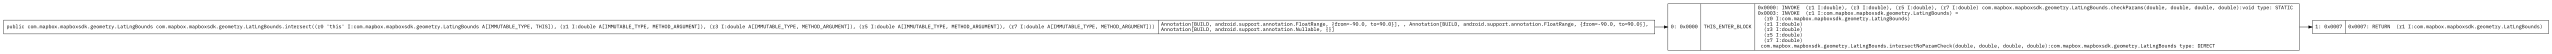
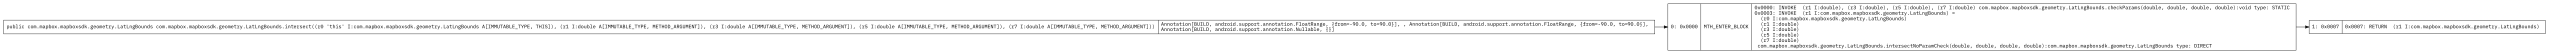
node "0: 0x0000": text "THIS_ENTER_BLOCK" -> "MTH_ENTER_BLOCK"
